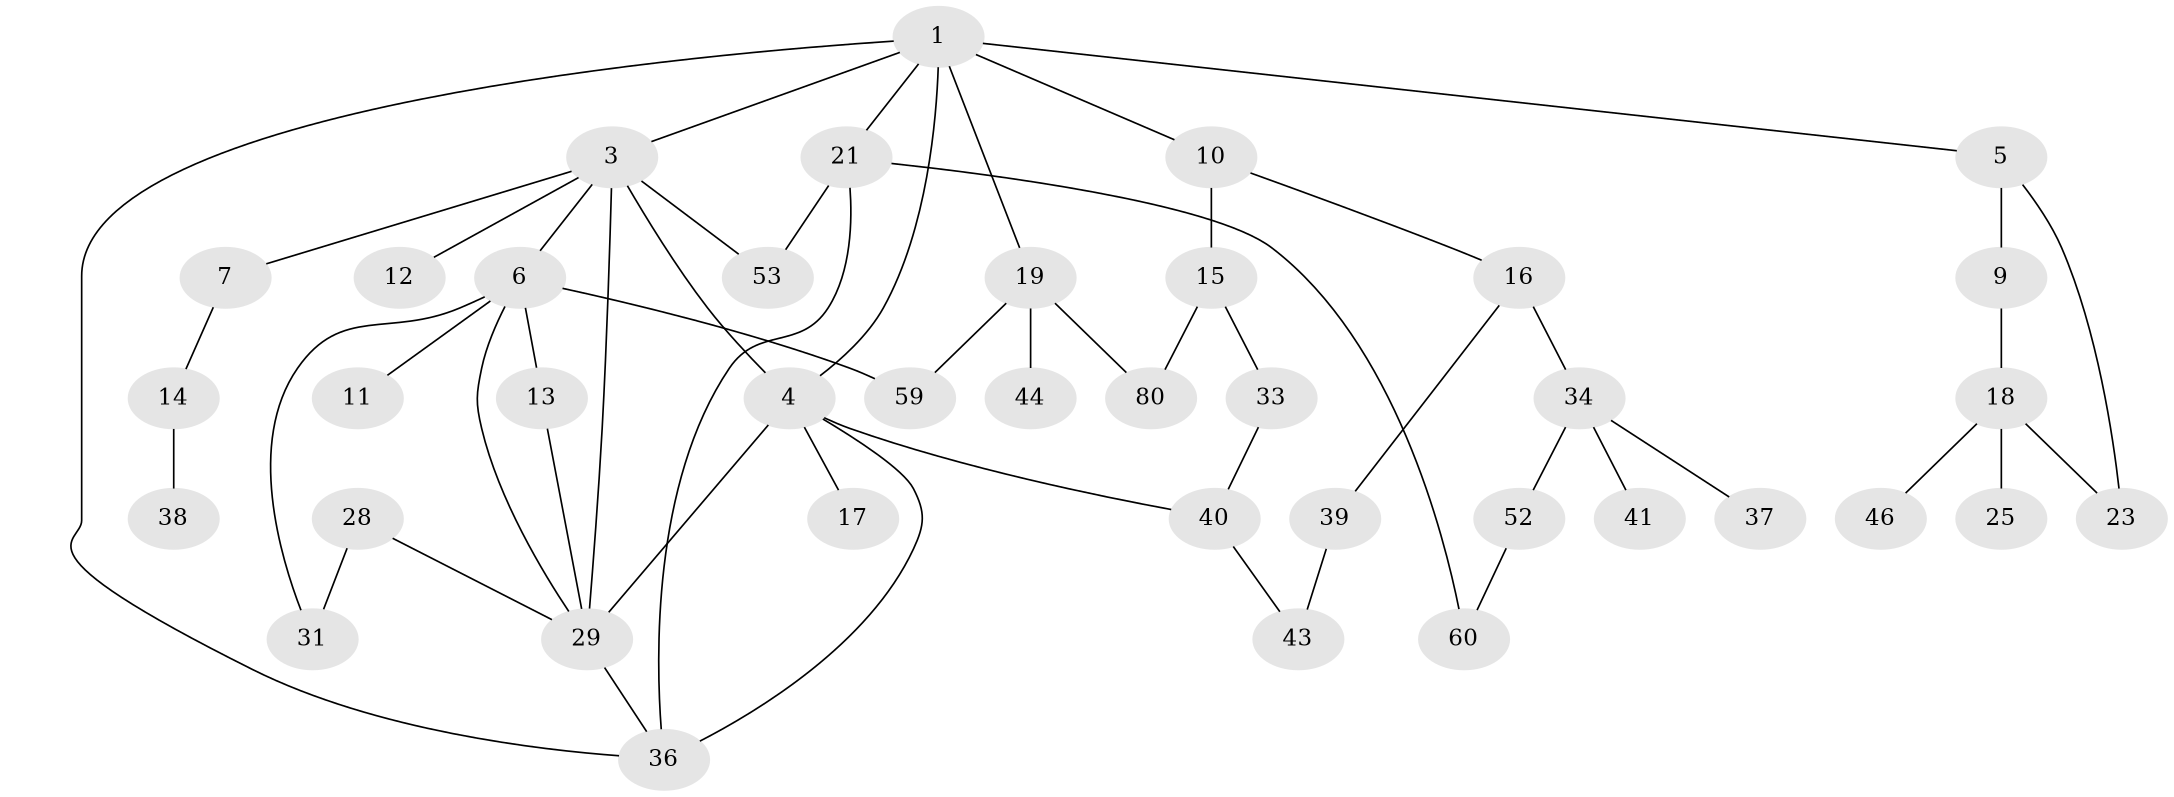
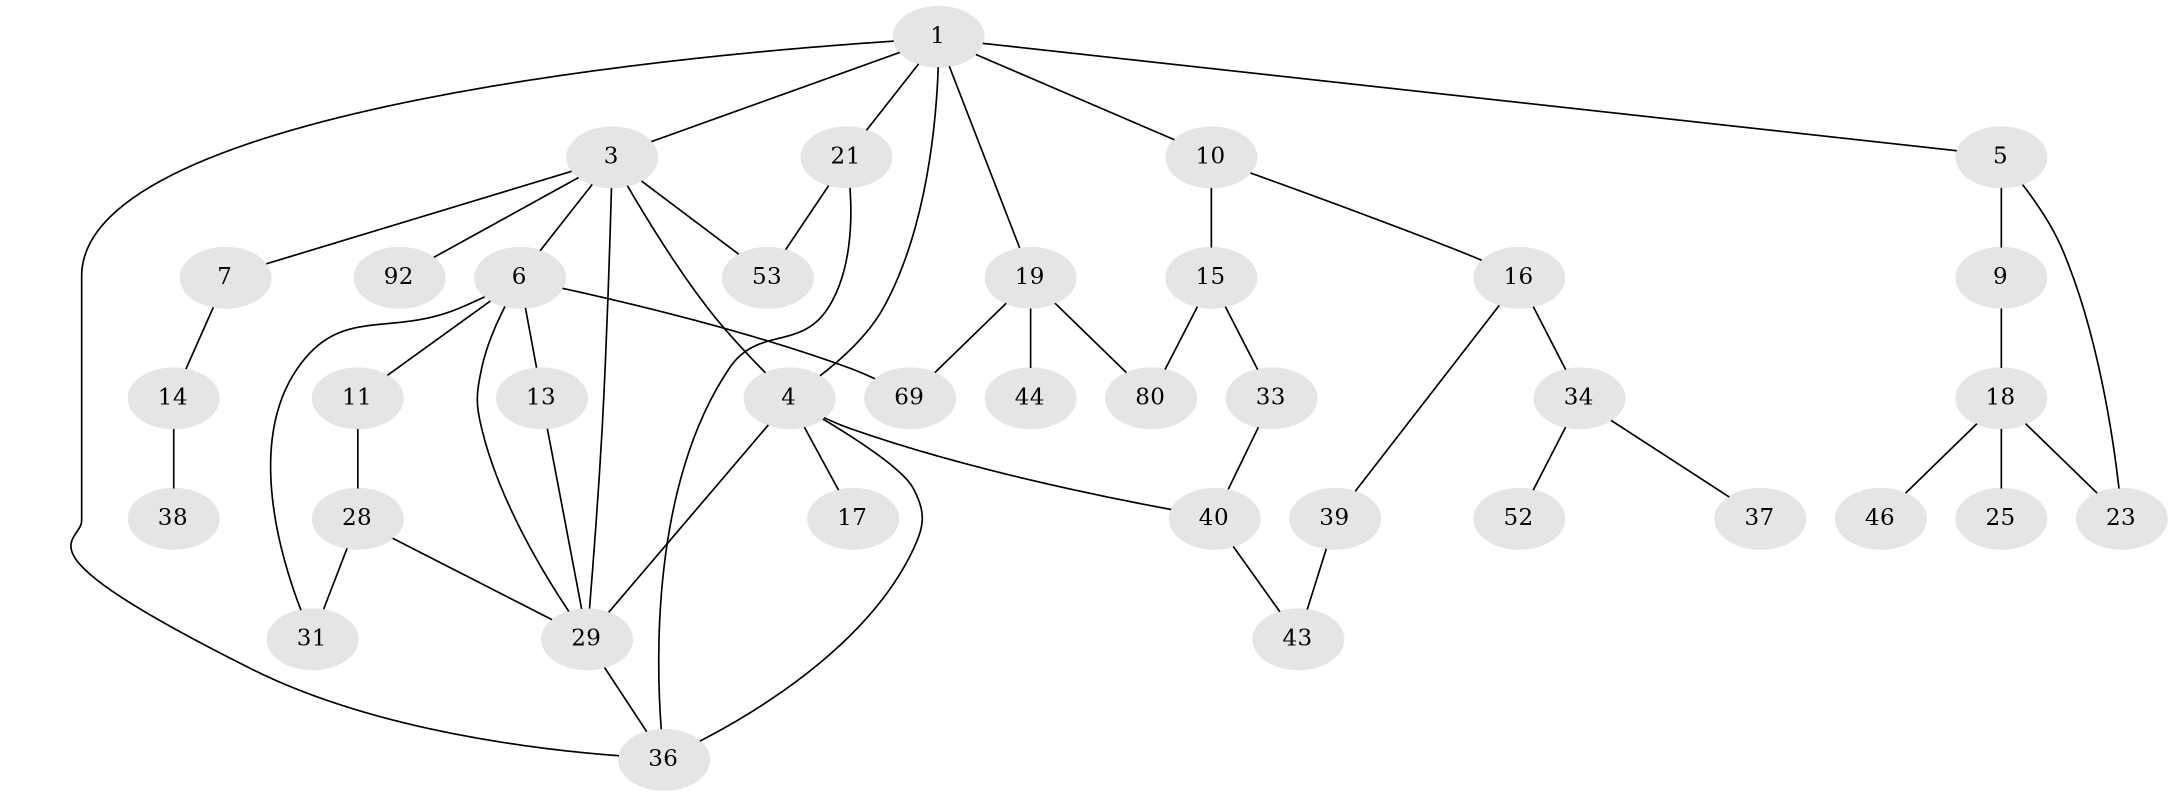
node "12": label "12" -> "92"
node "59": label "59" -> "69"
edge "11" -- "28": added
node "41": removed
node "60": removed
